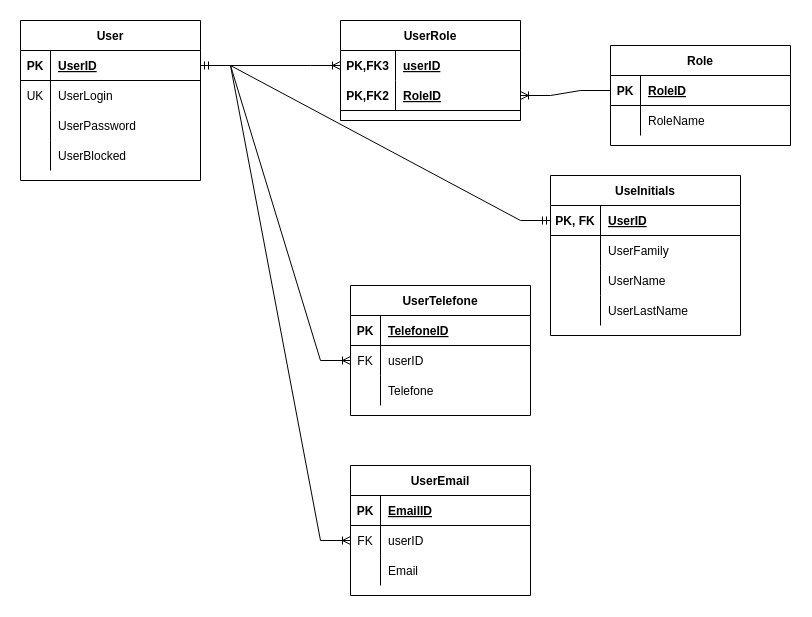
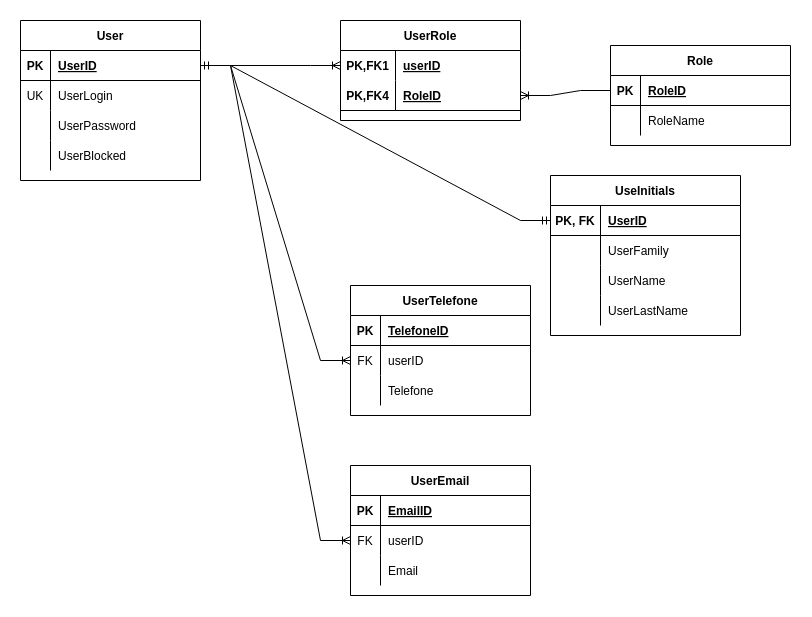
node "PK,FK3": label "PK,FK3" -> "PK,FK1"
node "PK,FK2": label "PK,FK2" -> "PK,FK4"
